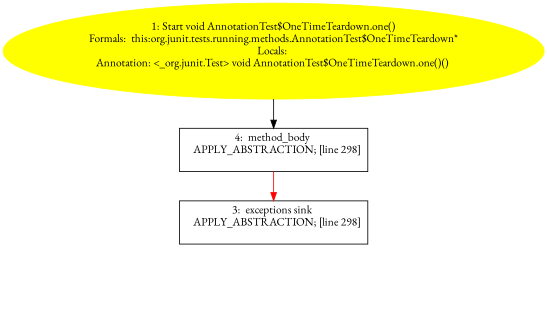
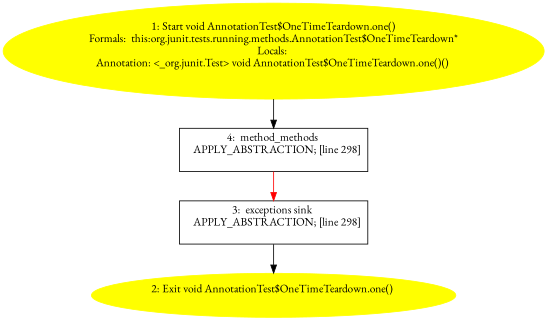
node "4:  method_body APPLY_ABSTRACTION; [line 298]": label "4:  method_body APPLY_ABSTRACTION; [line 298]" -> "4:  method_methods APPLY_ABSTRACTION; [line 298]"
node "2: Exit void AnnotationTest$OneTimeTeardown.one()": added
